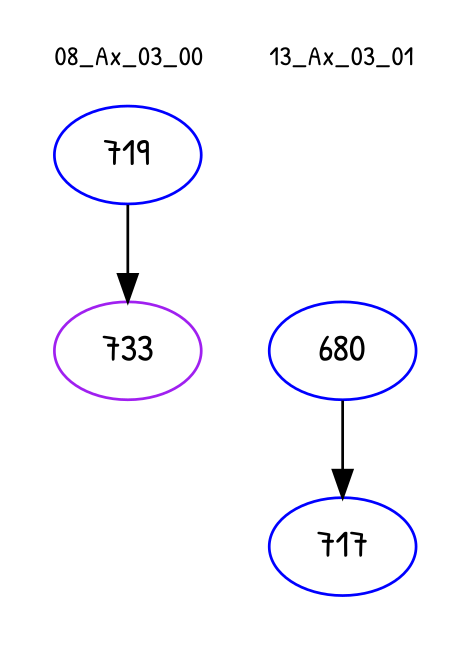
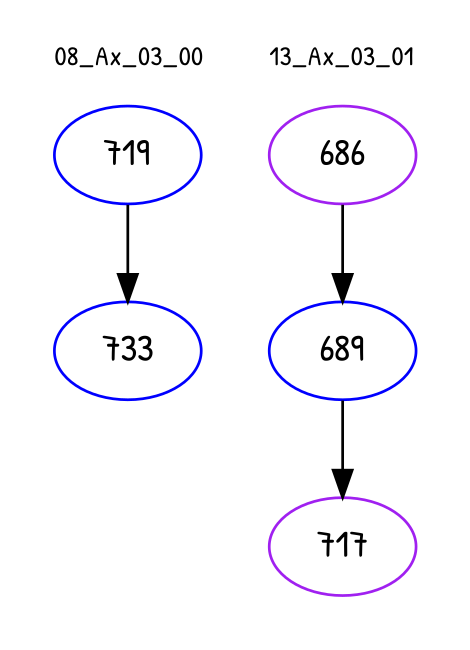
node "686": added
node "733": color purple -> blue
node "680": label "680" -> "689"
node "717": color blue -> purple
